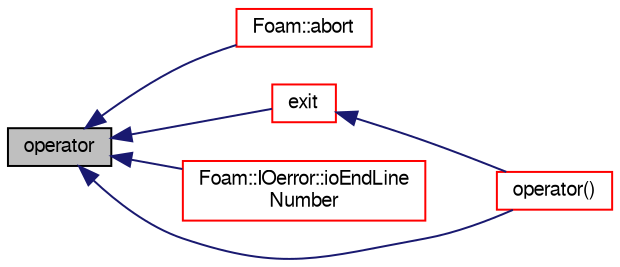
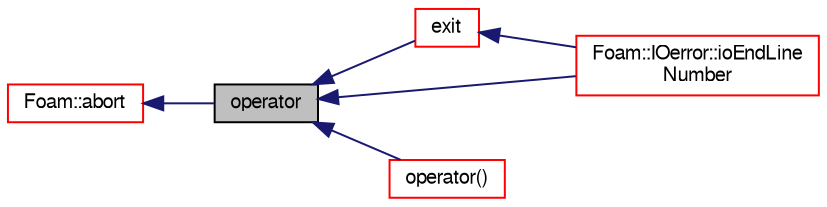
edge "Foam::abort" -> "operator": reversed
edge "operator()" -> "exit": now "Foam::IOerror::ioEndLine Number" -> "exit"
